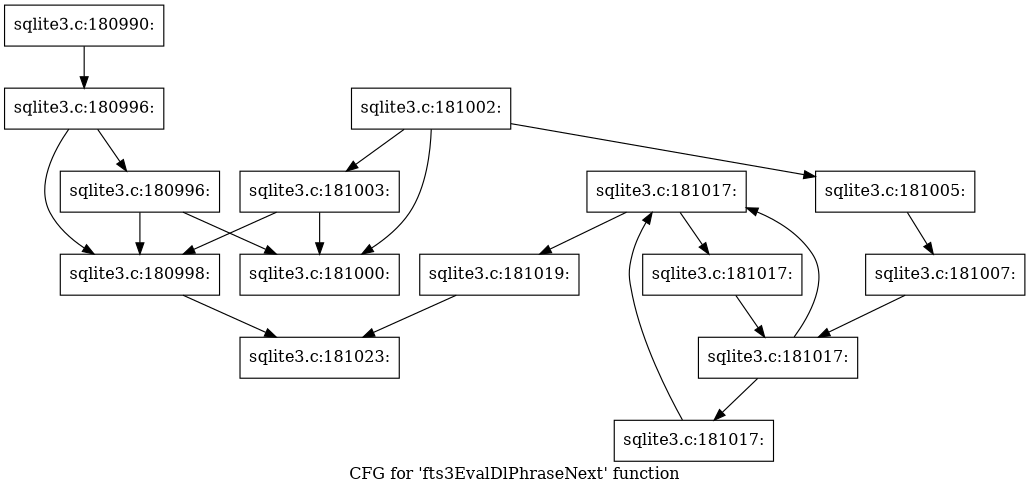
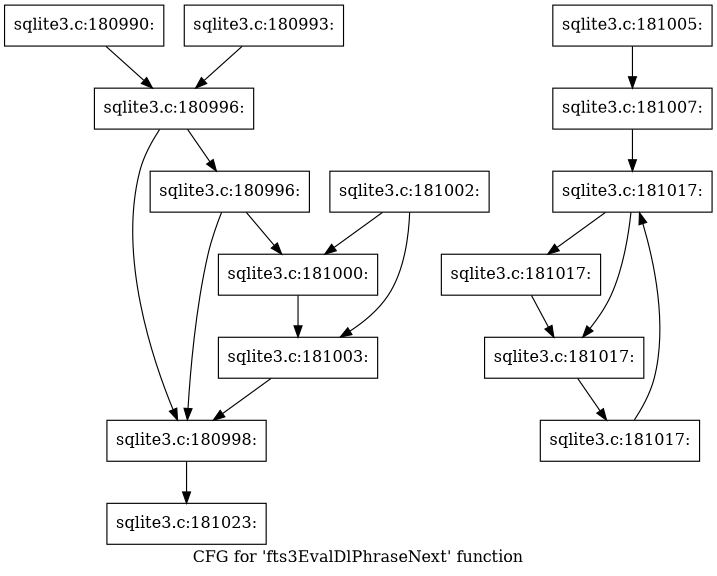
node "sqlite3.c:180993:": added
edge "sqlite3.c:181002:" -> "sqlite3.c:181005:": removed
edge "sqlite3.c:181003:" -> "sqlite3.c:181000:": reversed
node "sqlite3.c:181019:": removed
